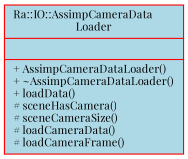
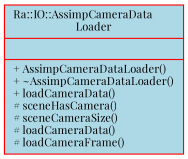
node "Ra::IO::AssimpCameraData": text "+ loadData()" -> "+ loadCameraData()"
